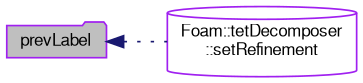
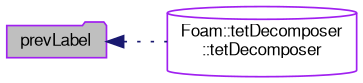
node "Foam::tetDecomposer ::setRefinement": label "Foam::tetDecomposer ::setRefinement" -> "Foam::tetDecomposer ::tetDecomposer"
